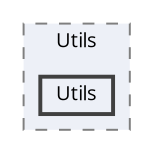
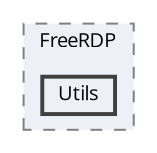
cluster "Utils": label "Utils" -> "FreeRDP"
